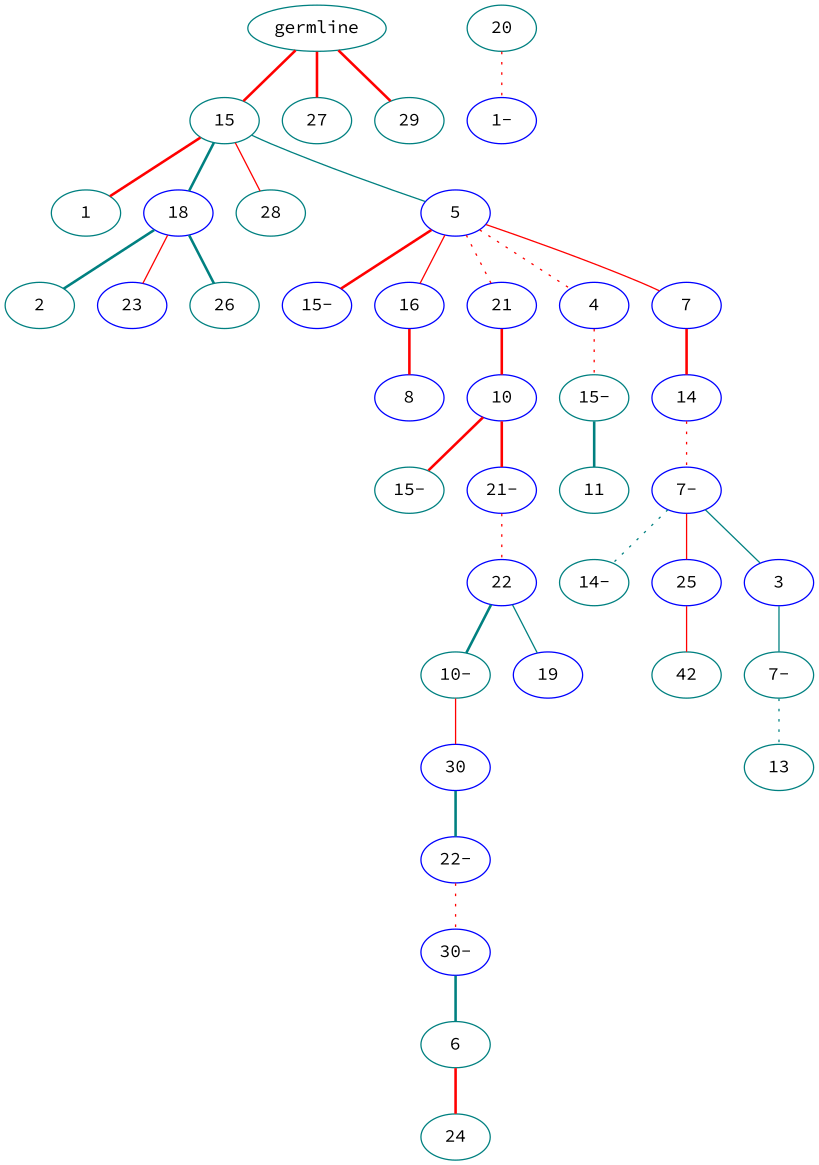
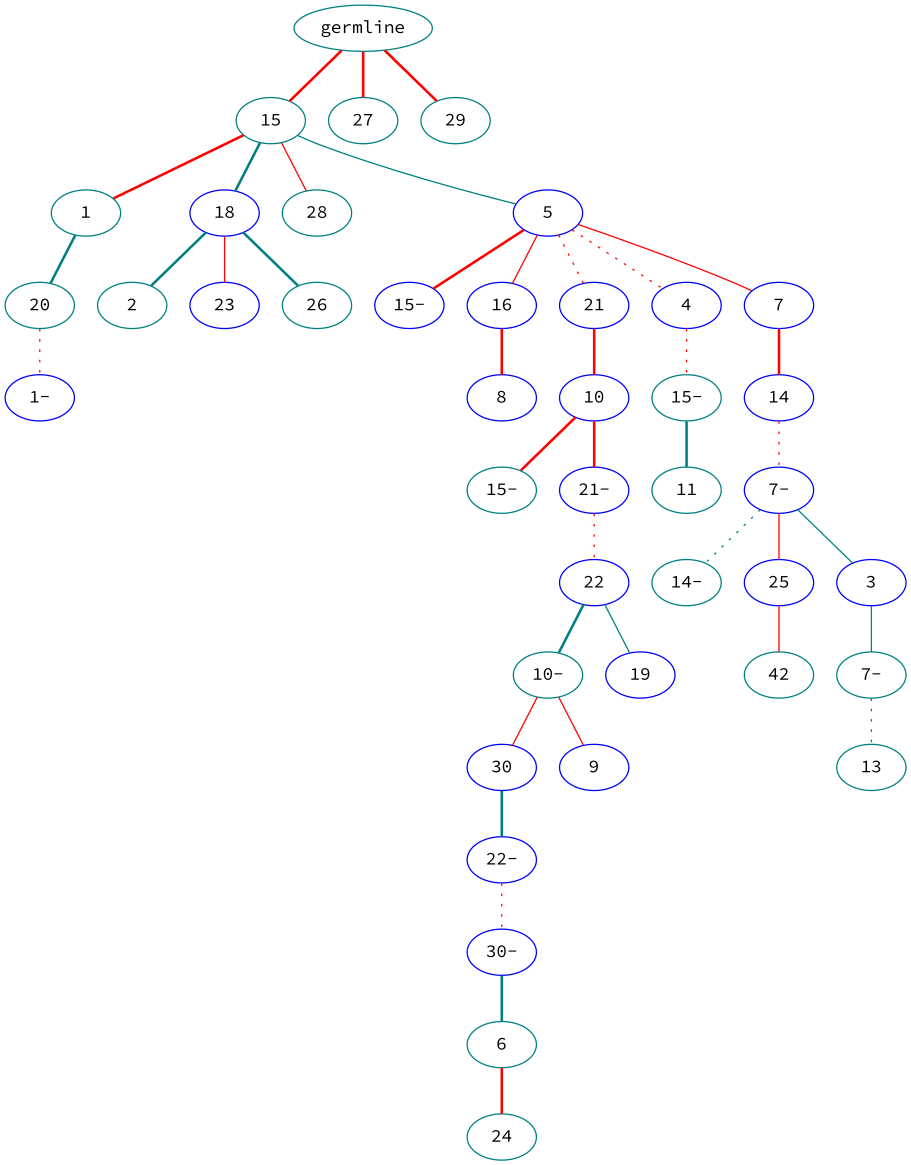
edge "1" -- "20": added
node "9": added
